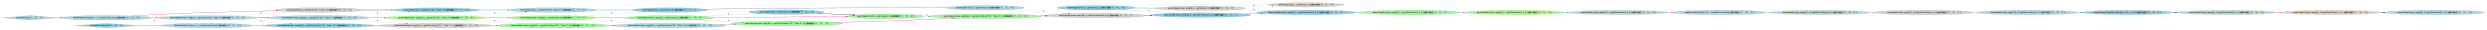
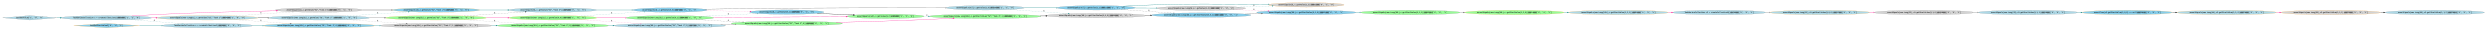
edge "assertEquals(null,c.getValue(1,1))@@@11@@@['1', '1', '0']" -> "assertEquals(5L,c.getValue(1,2))@@@12@@@['0', '1', '0']": style dashed -> bold
edge "assertEquals(null,c.getValue(1,0))@@@10@@@['1', '1', '0']" -> "assertEquals(null,c.getValue(1,1))@@@11@@@['1', '1', '0']": added
